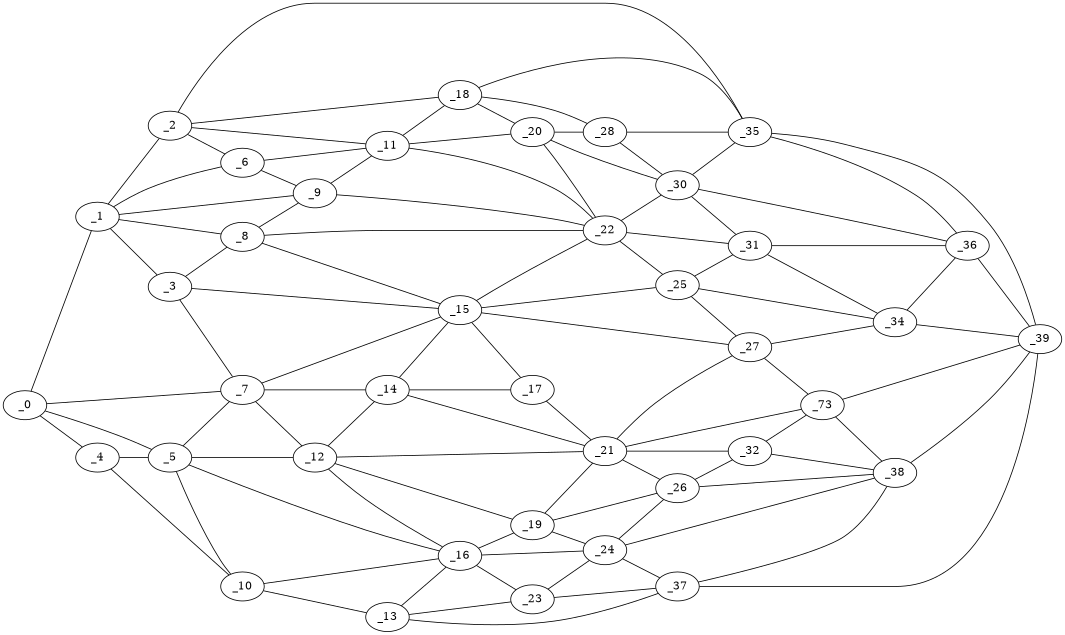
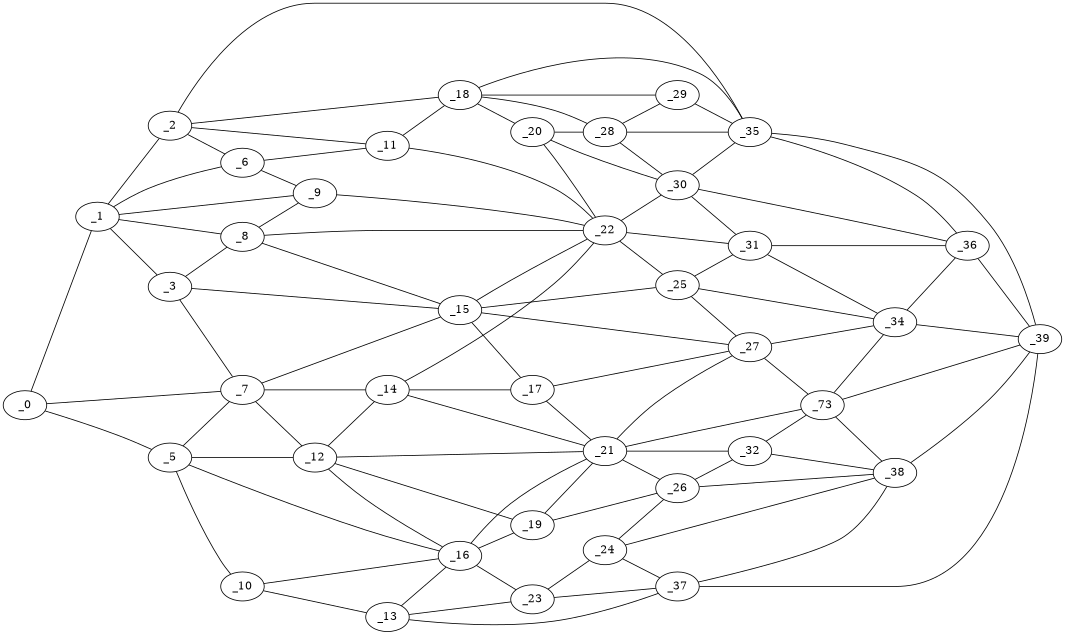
node "_29": added
edge "_20" -- "_11": removed
edge "_11" -- "_9": removed
edge "_15" -- "_14": now "_22" -- "_14"
edge "_34" -- "_73": added
edge "_27" -- "_17": added
node "_4": removed
edge "_19" -- "_24": removed
edge "_24" -- "_16": now "_21" -- "_16"
